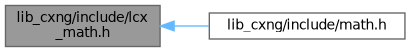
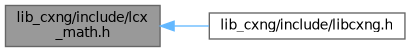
node "lib_cxng/include/math.h": label "lib_cxng/include/math.h" -> "lib_cxng/include/libcxng.h"
